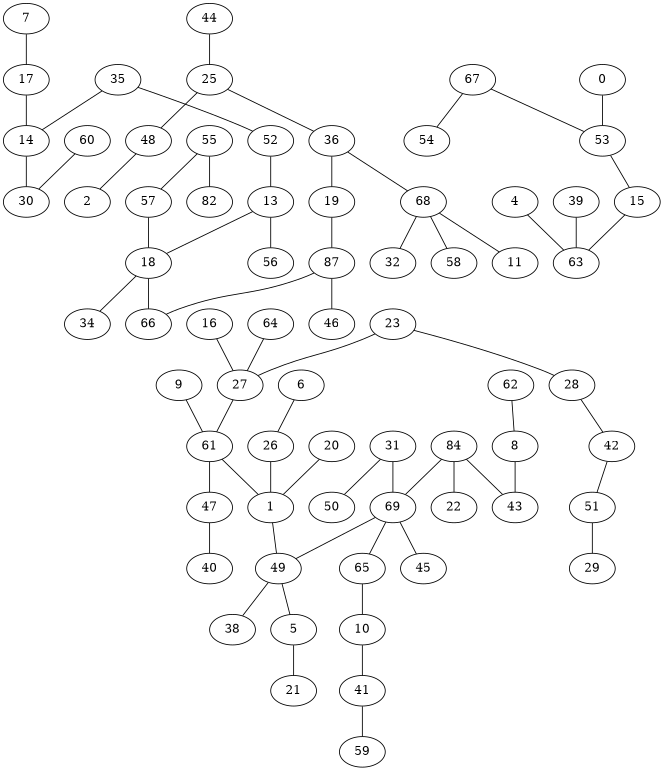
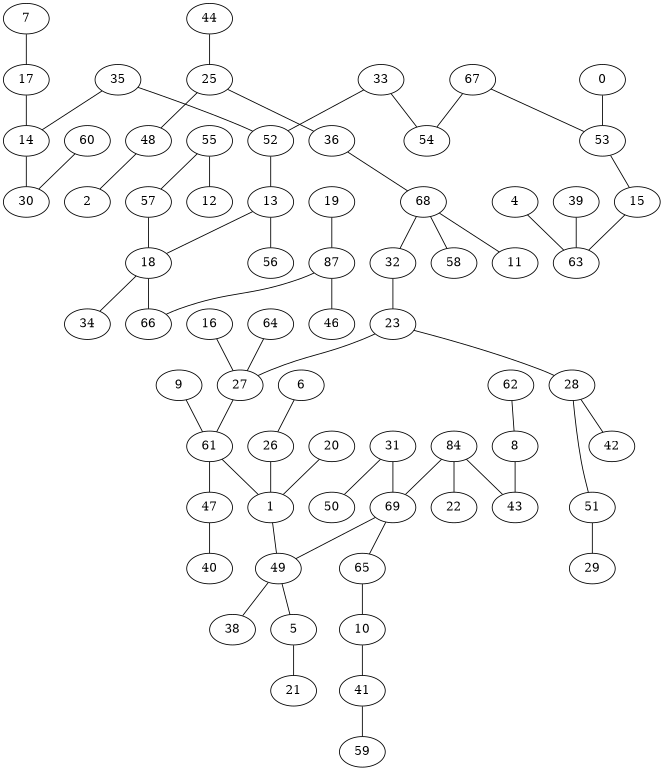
node "33": added
edge "36" -- "19": removed
node "82": label "82" -> "12"
edge "32" -- "23": added
edge "42" -- "51": now "28" -- "51"
node "45": removed
